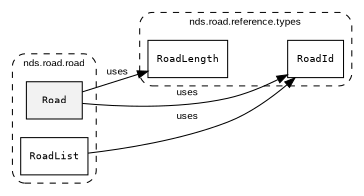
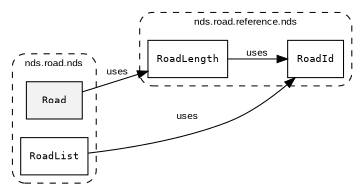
cluster "nds.road.reference.types": label "nds.road.reference.types" -> "nds.road.reference.nds"
cluster "nds.road.road": label "nds.road.road" -> "nds.road.nds"
edge "Road" -> "RoadId": now "RoadLength" -> "RoadId"
